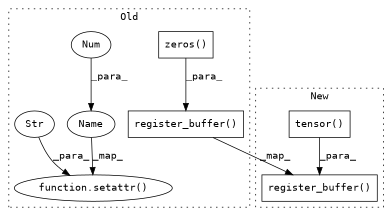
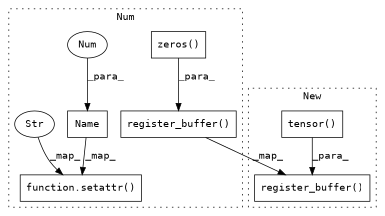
cluster "Old": label "Old" -> "Num"
node "Name": shape ellipse -> box
edge "Str" -> "function.setattr()": label "_para_" -> "_map_"
node "function.setattr()": shape ellipse -> box
